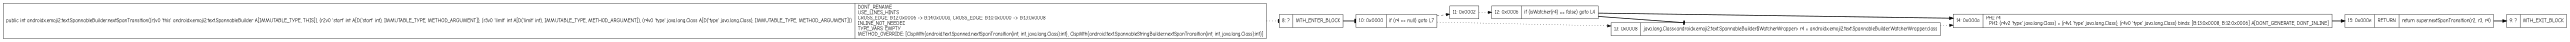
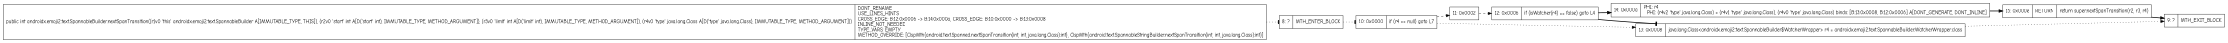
edge "11: 0x0002" -> "12: 0x0006": style dotted -> dashed
edge "8: ?" -> "10: 0x0000": style bold -> dotted
edge "13: 0x0008" -> "14: 0x000a": now "13: 0x0008" -> "9: ?"
